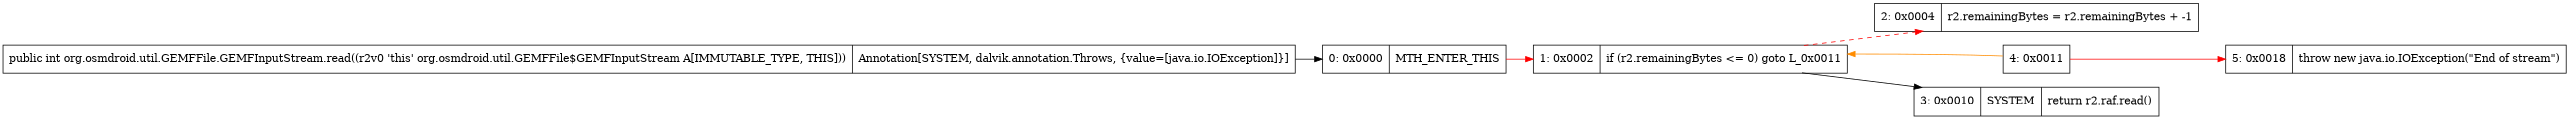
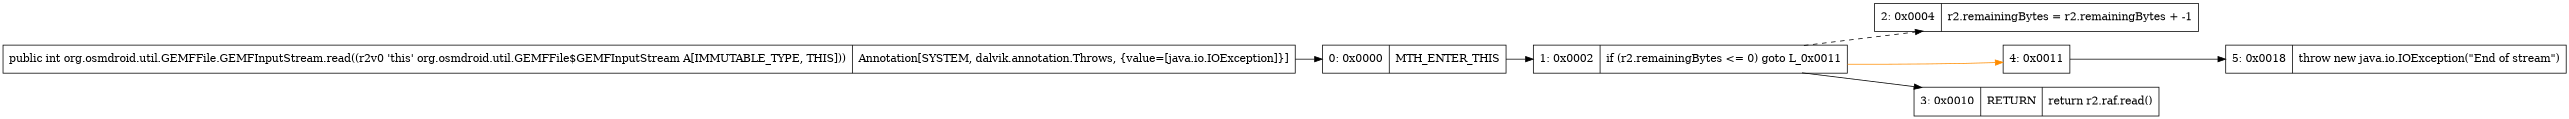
edge "1: 0x0002" -> "2: 0x0004": color red -> black
edge "4: 0x0011" -> "1: 0x0002": reversed
edge "0: 0x0000" -> "1: 0x0002": color red -> black
edge "4: 0x0011" -> "5: 0x0018": color red -> black
node "3: 0x0010": text "SYSTEM" -> "RETURN"
